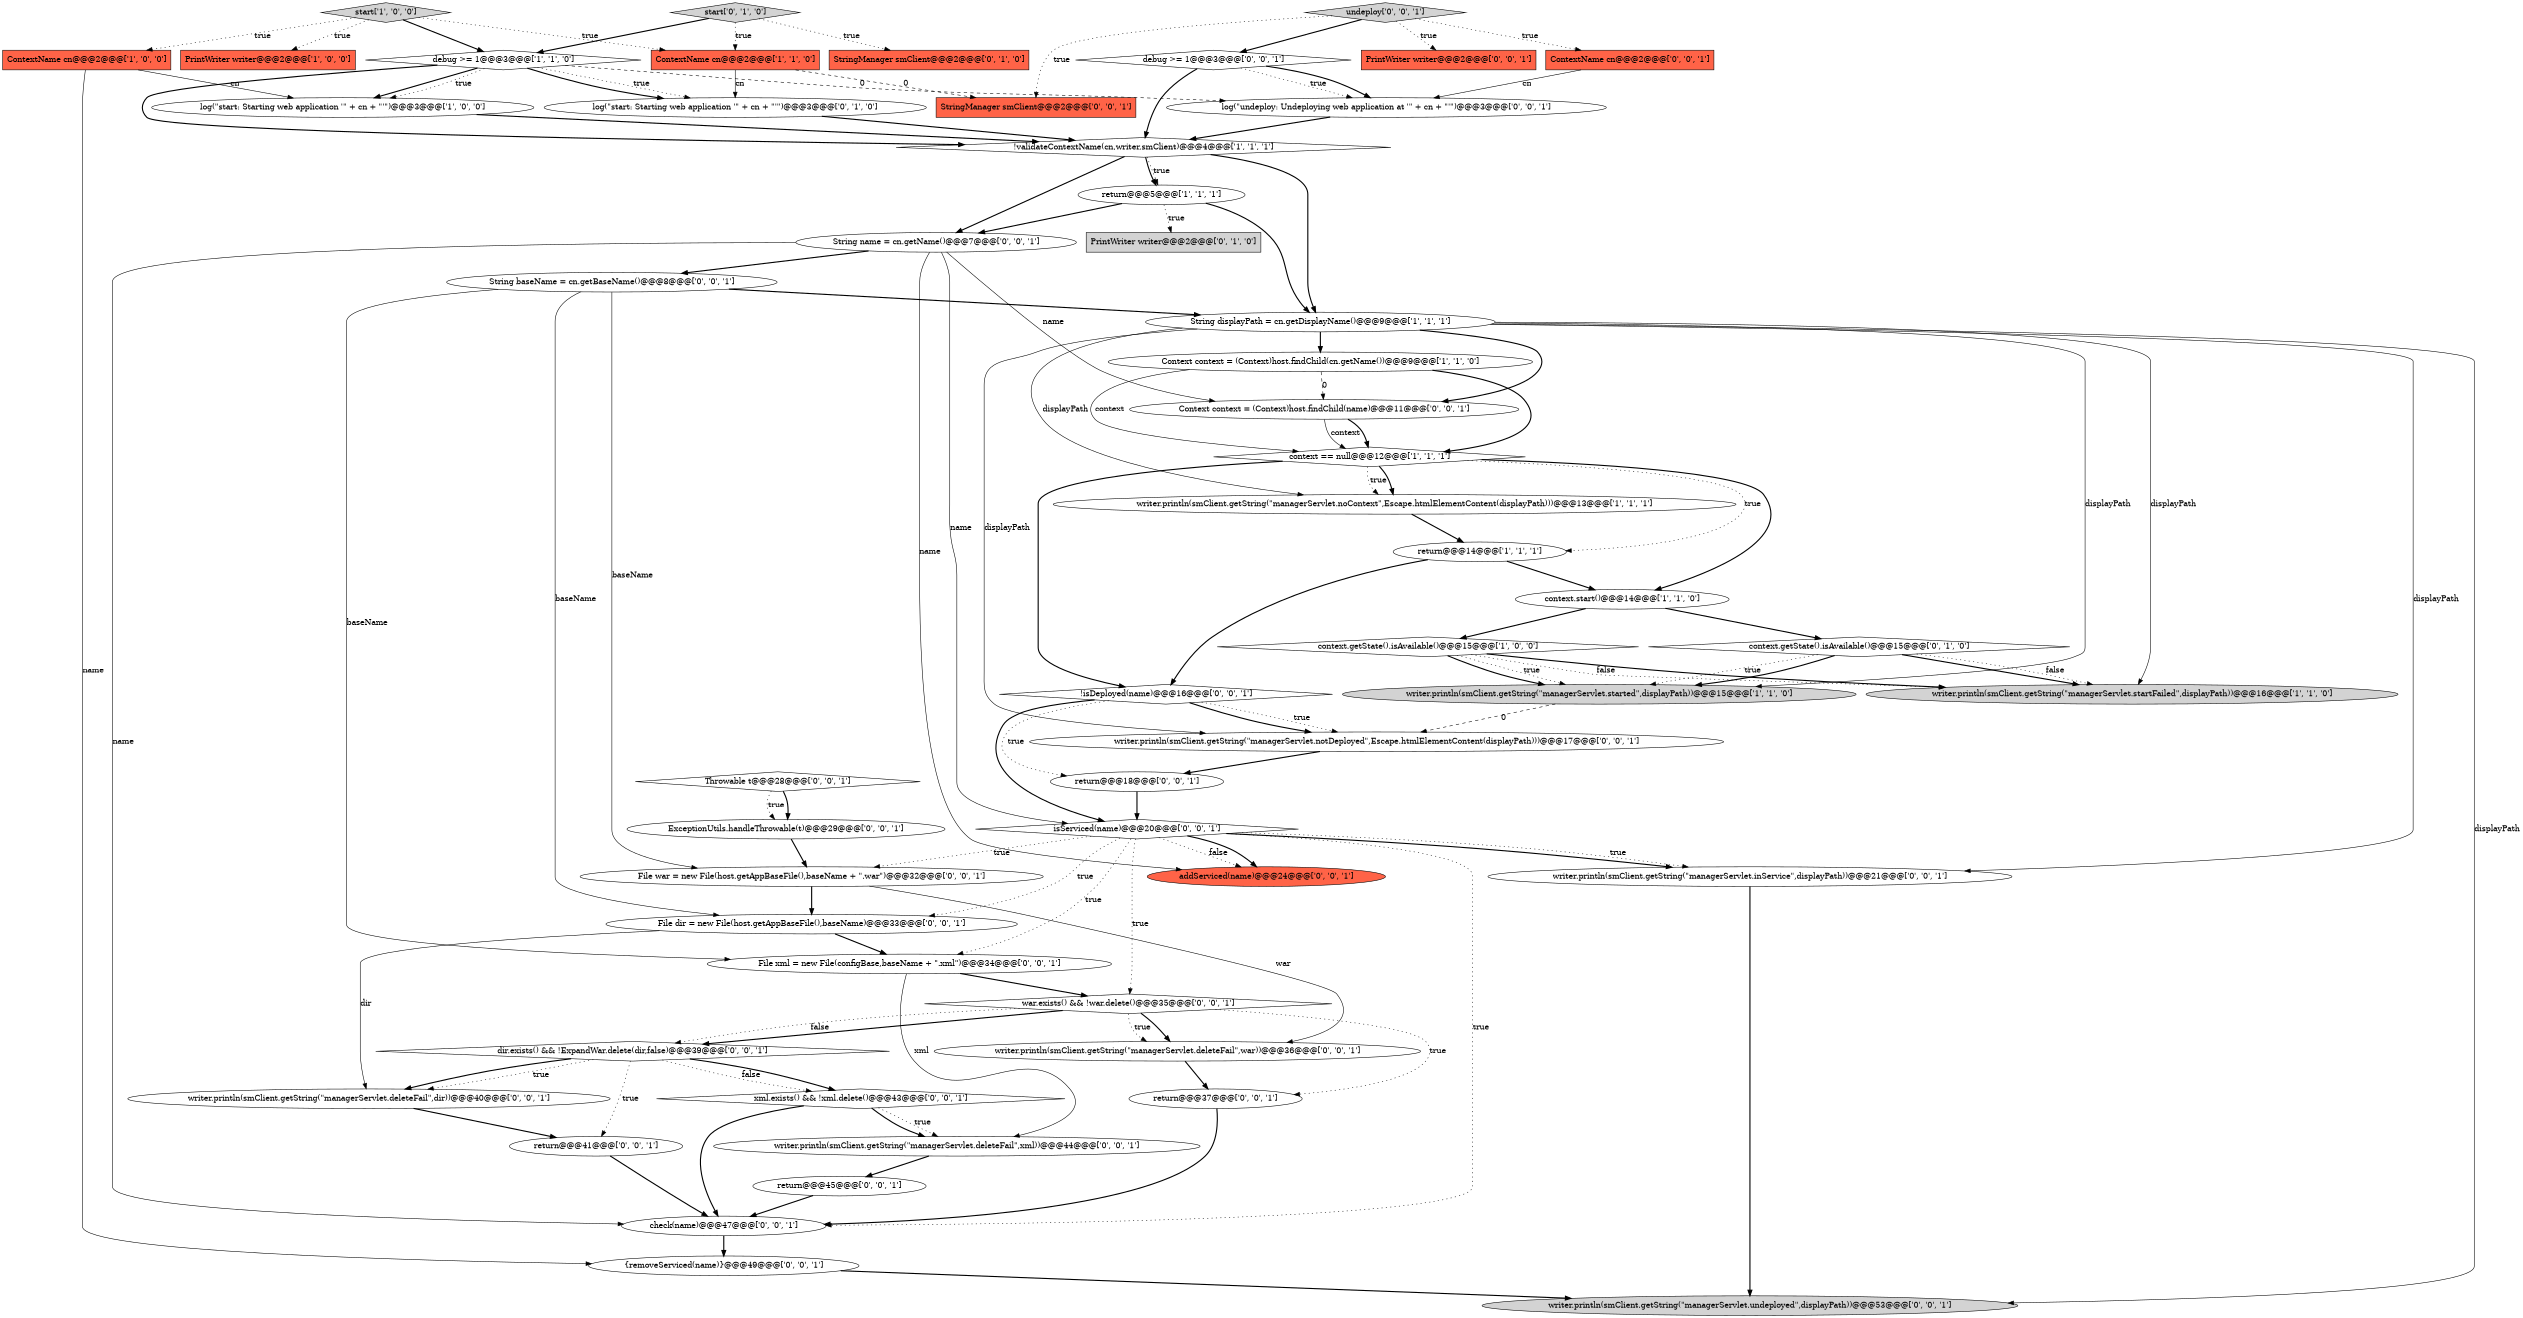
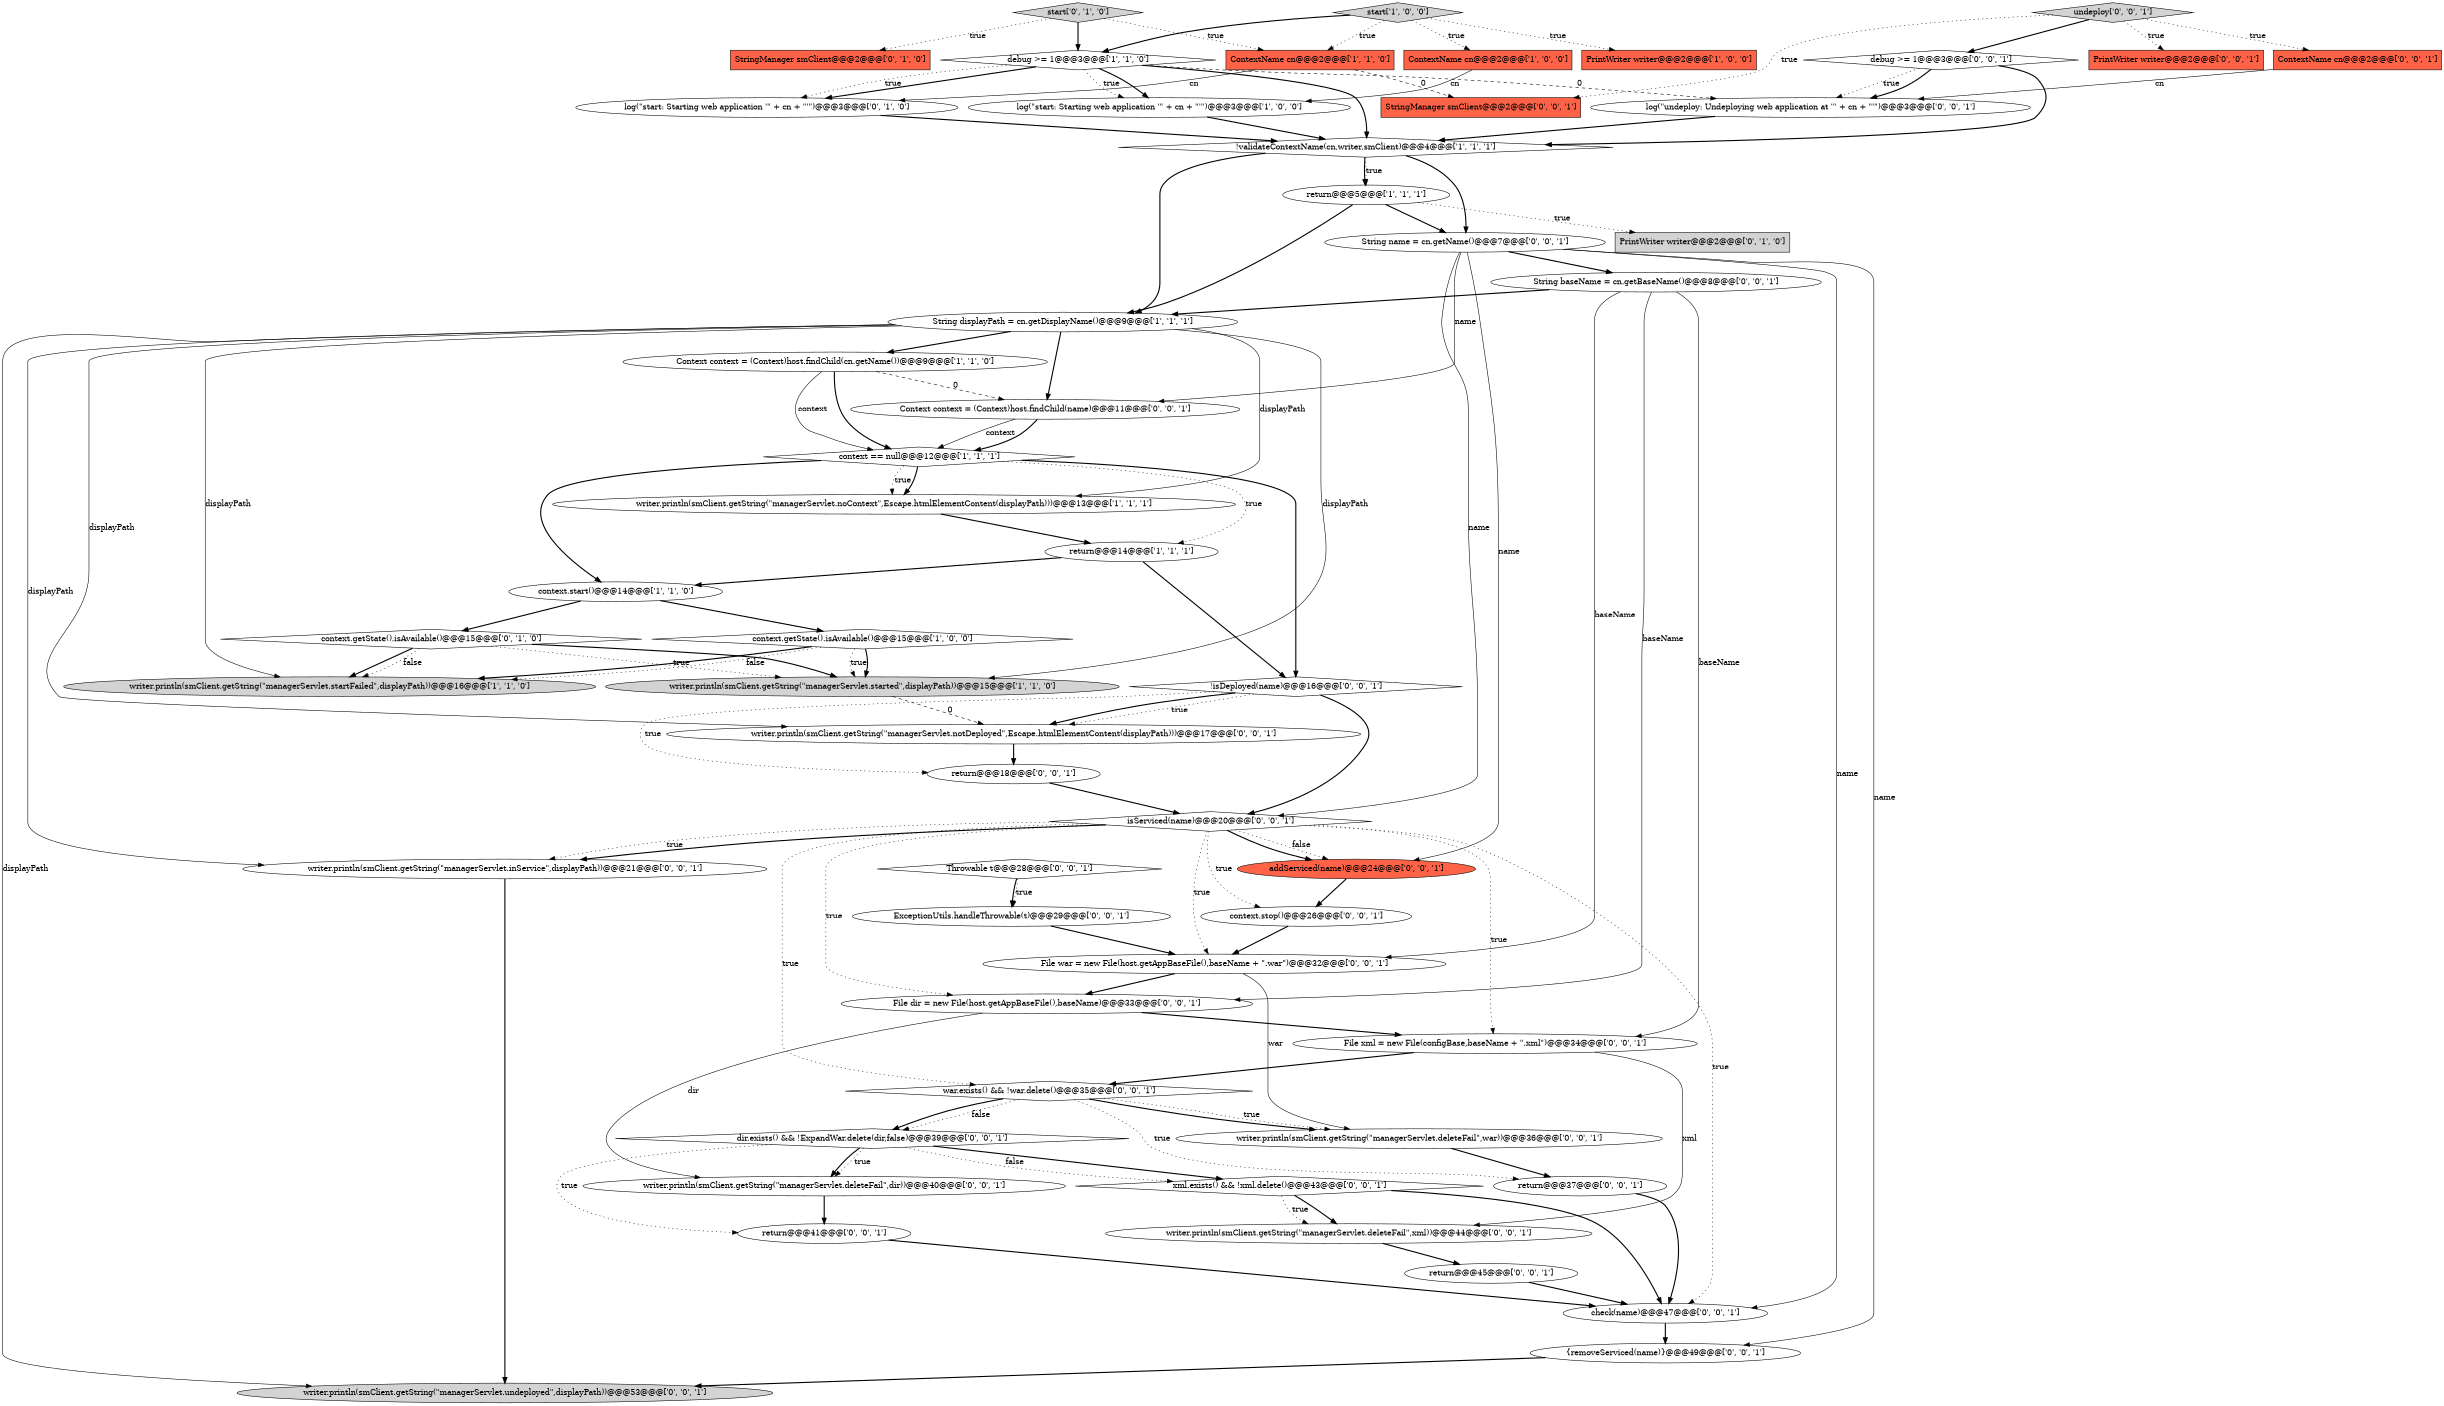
edge "ContextName cn@@@2@@@['1', '0', '0']" -> "{removeServiced(name)}@@@49@@@['0', '0', '1']": now "String name = cn.getName()@@@7@@@['0', '0', '1']" -> "{removeServiced(name)}@@@49@@@['0', '0', '1']"
node "context.stop()@@@26@@@['0', '0', '1']": added
